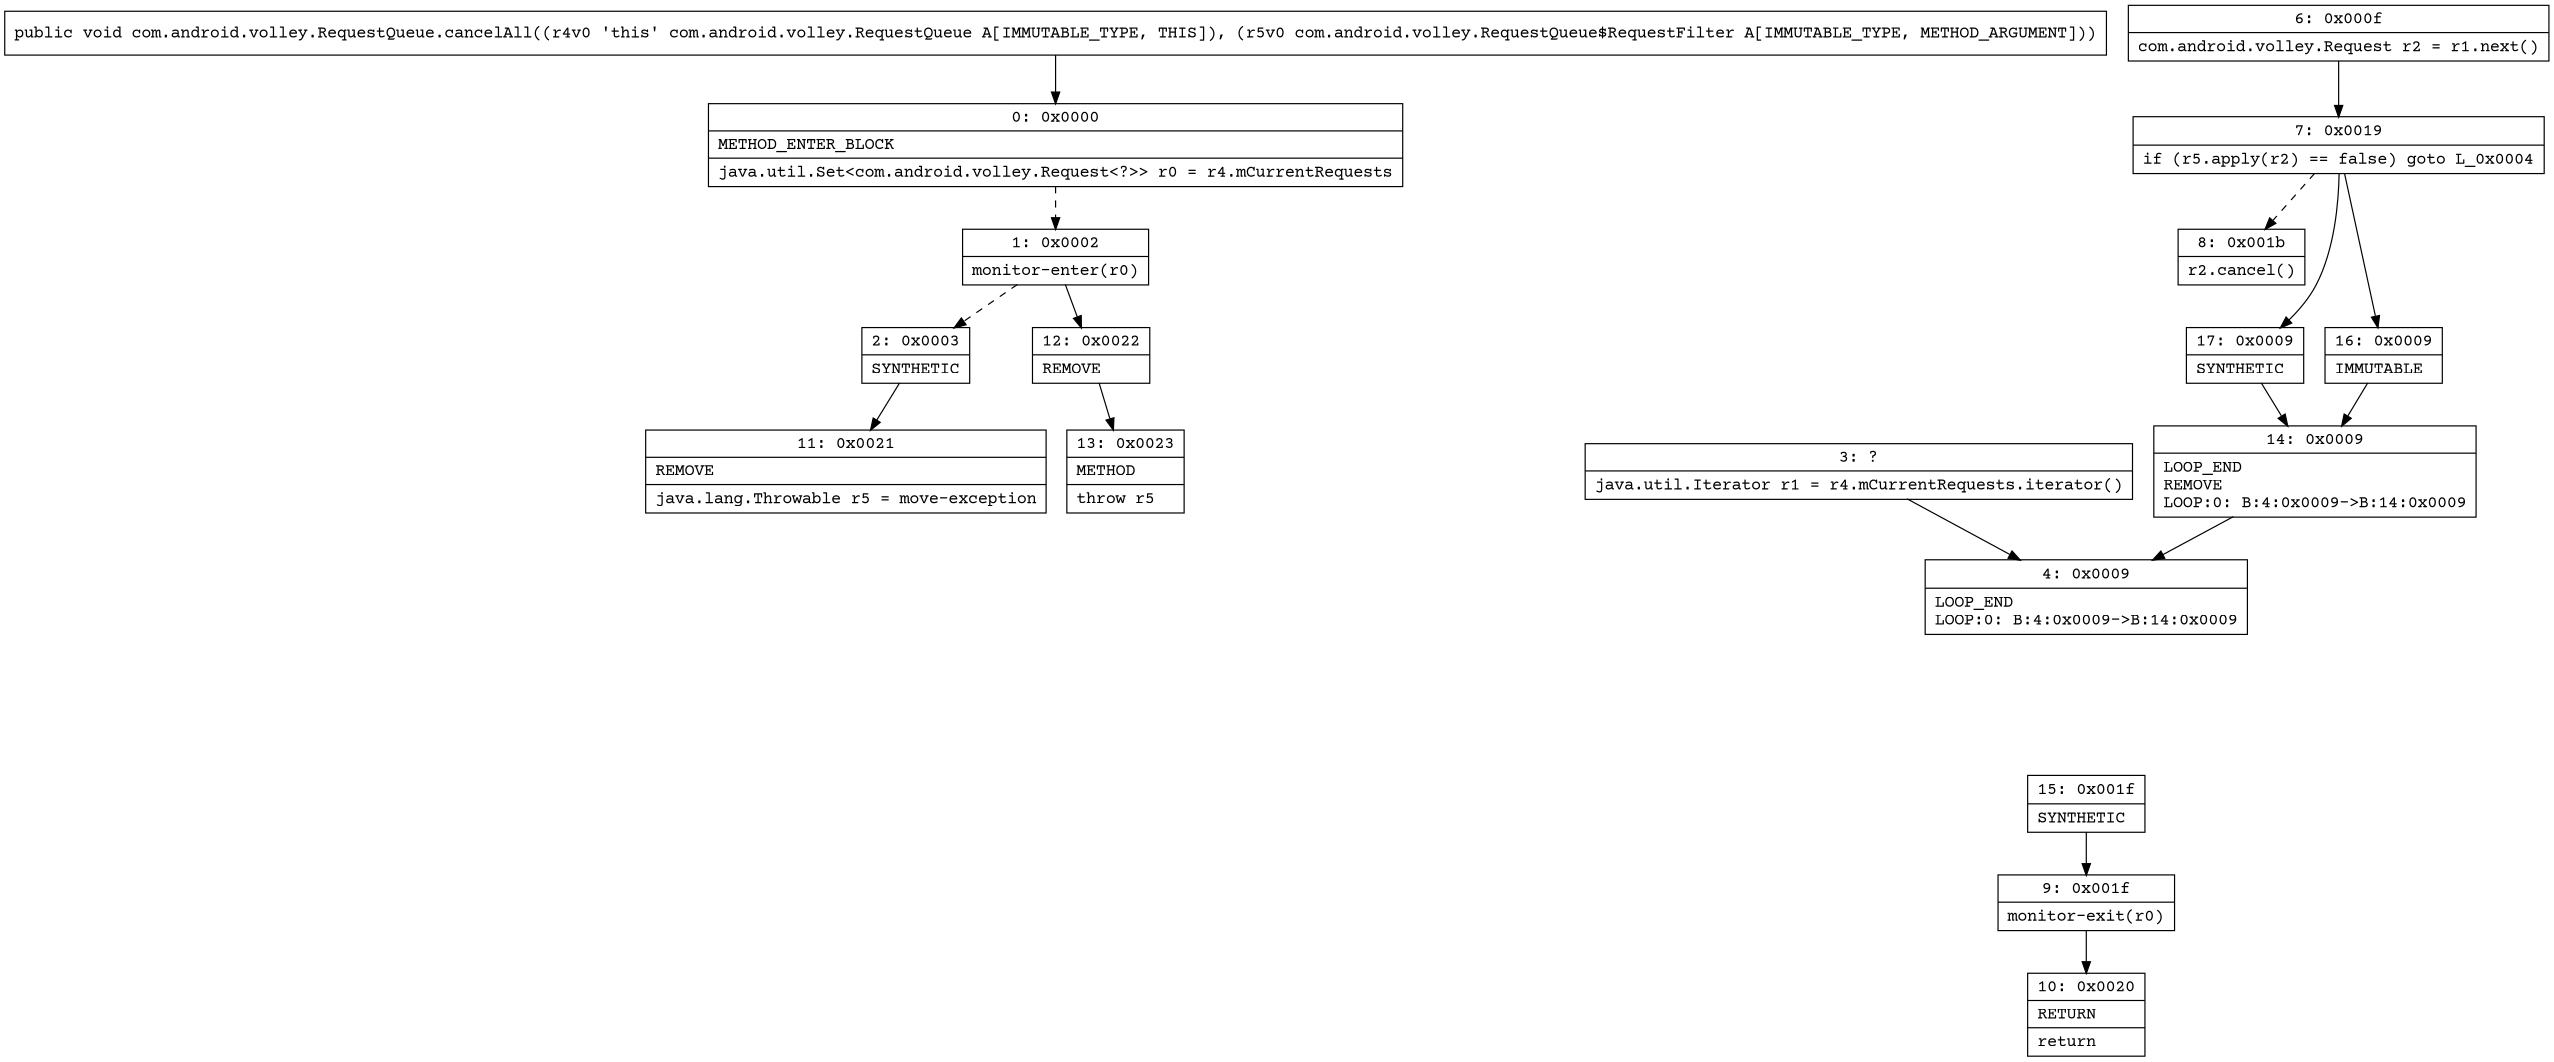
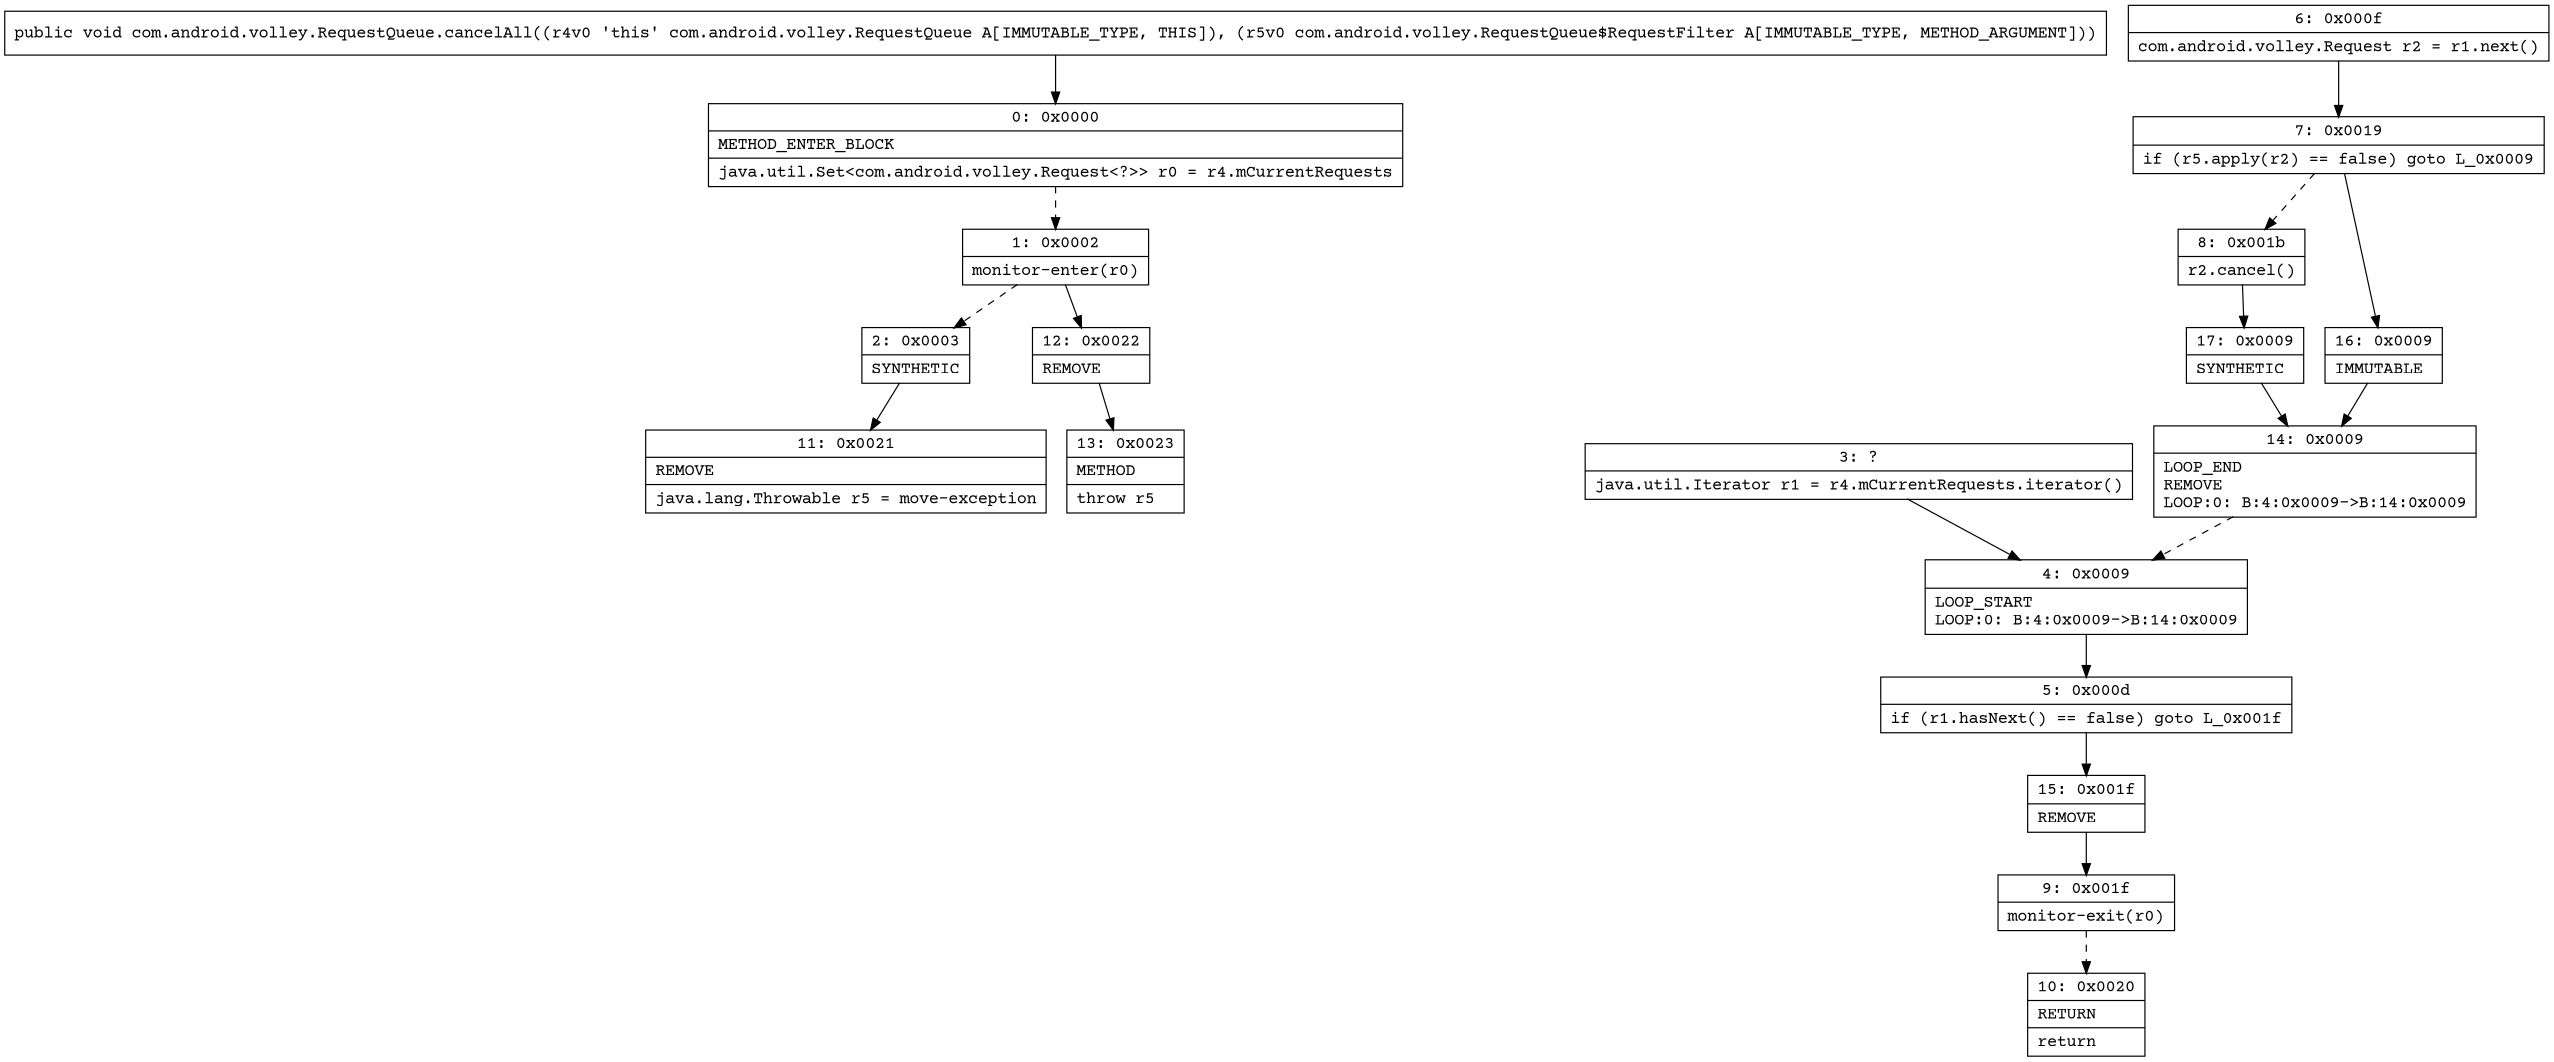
node "7: 0x0019": text "if (r5.apply(r2) == false) goto L_0x0004" -> "if (r5.apply(r2) == false) goto L_0x0009"
edge "7: 0x0019" -> "17: 0x0009": now "8: 0x001b" -> "17: 0x0009"
edge "14: 0x0009" -> "4: 0x0009": style solid -> dashed
node "4: 0x0009": text "LOOP_END" -> "LOOP_START"
node "5: 0x000d": added
node "15: 0x001f": text "SYNTHETIC" -> "REMOVE"
edge "9: 0x001f" -> "10: 0x0020": style solid -> dashed
